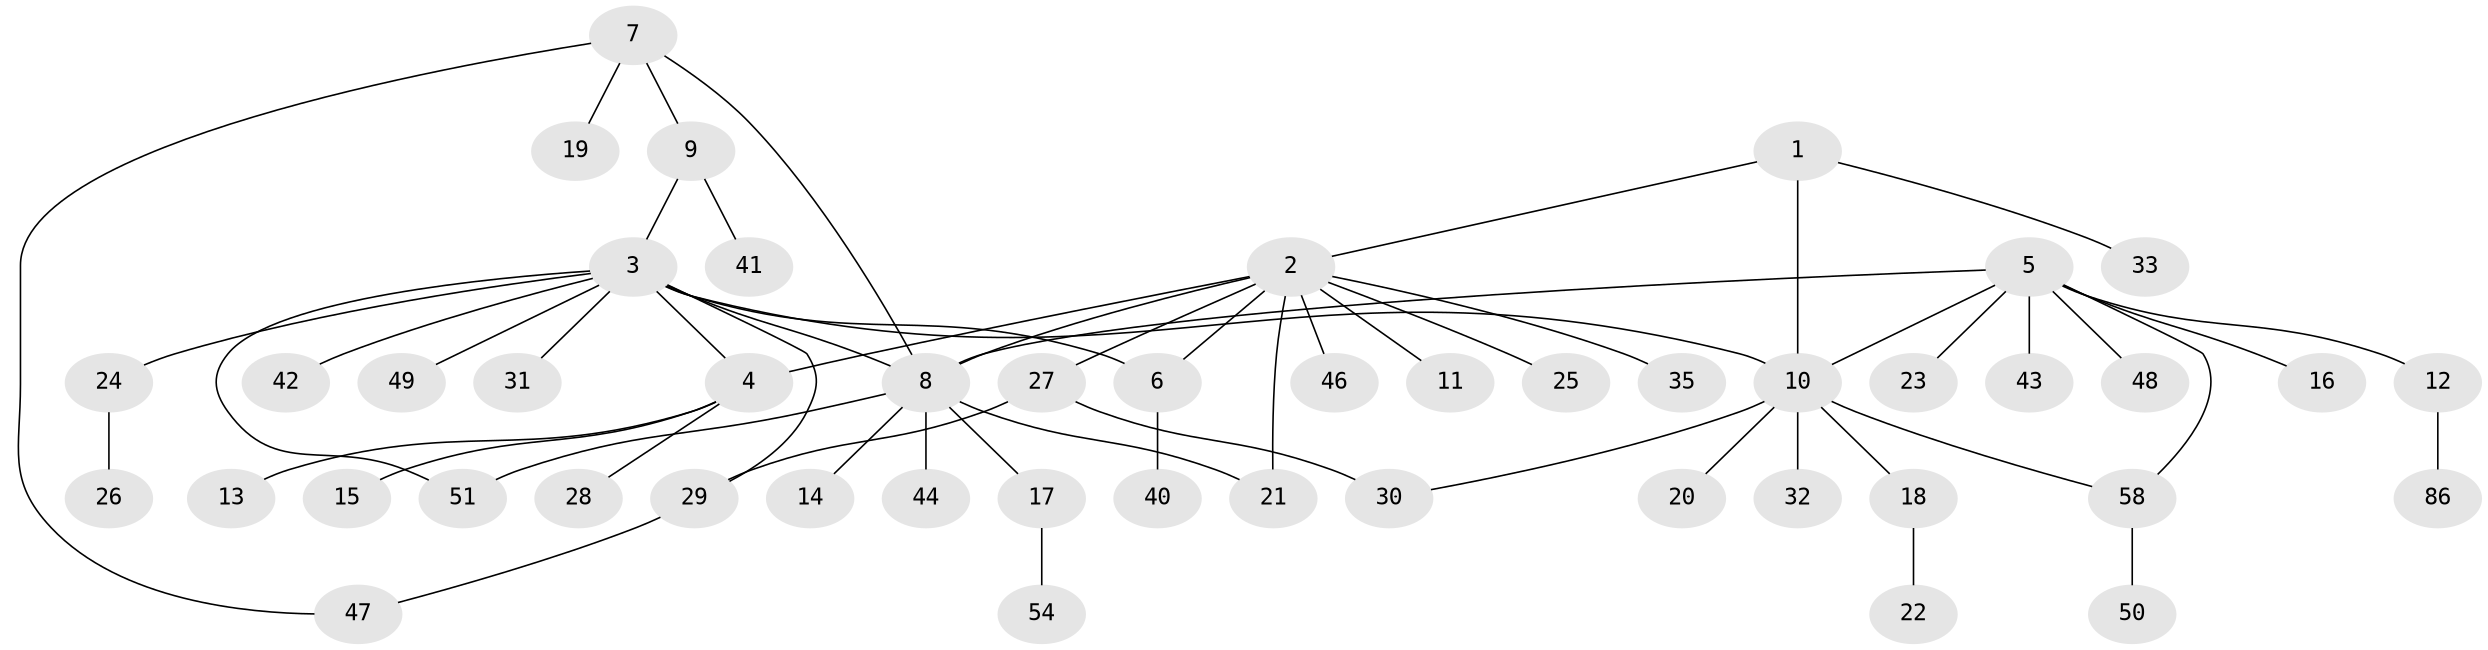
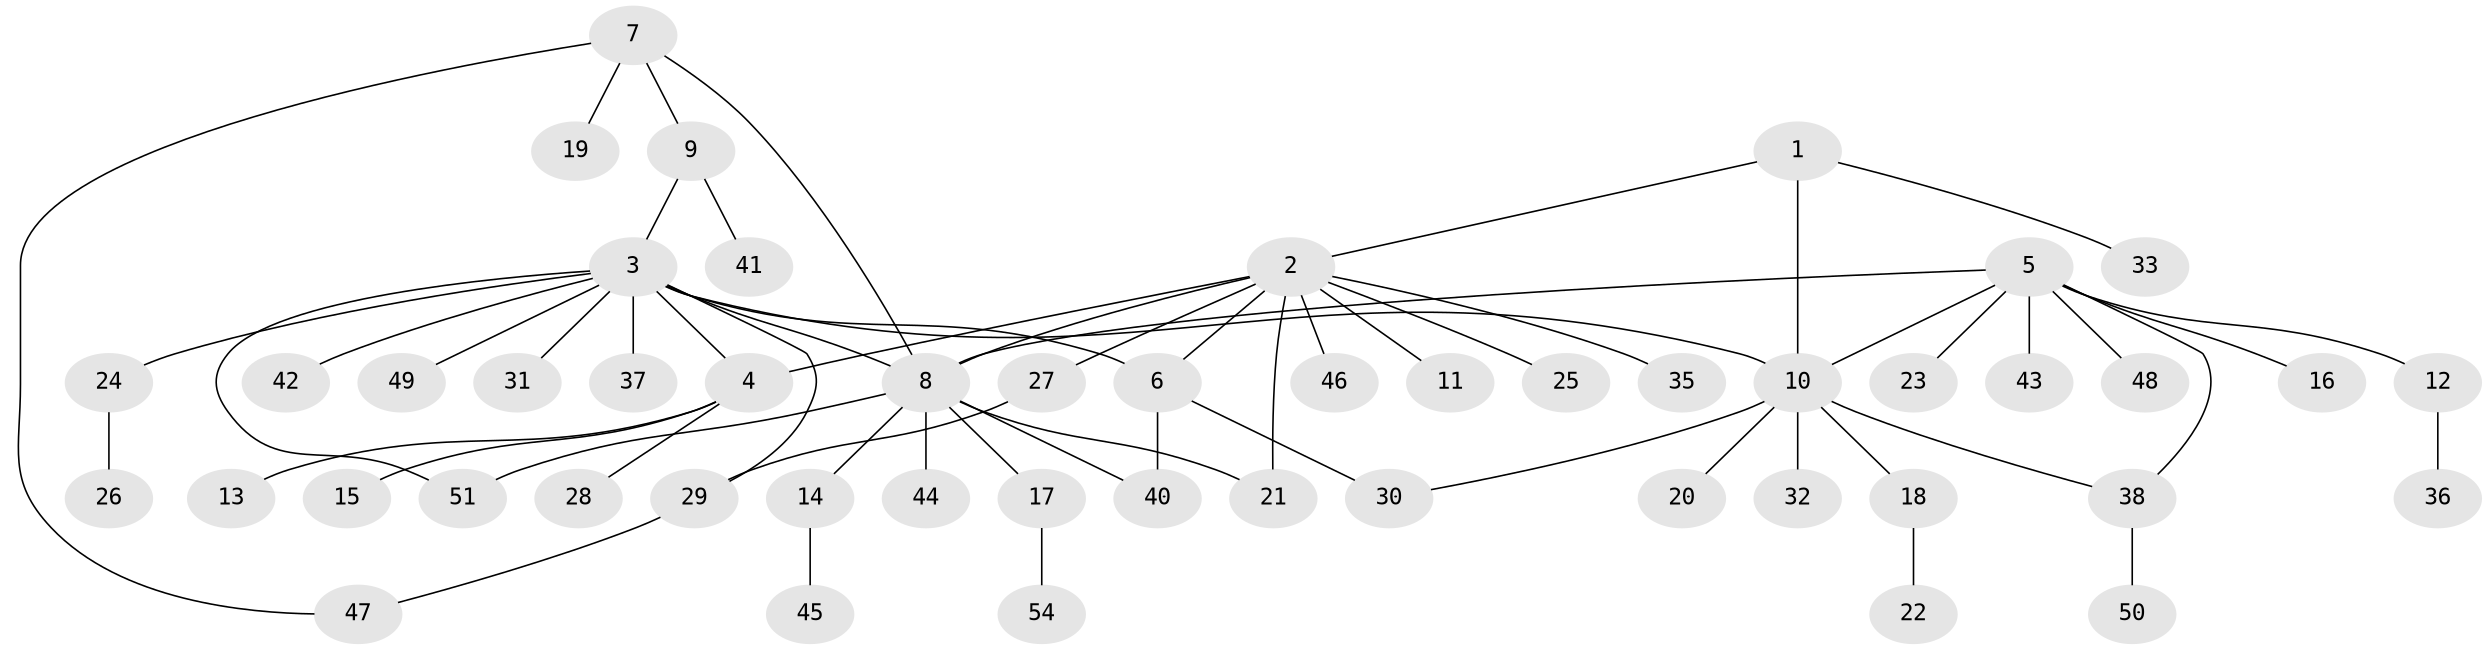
node "37": added
edge "8" -- "40": added
edge "27" -- "30": now "6" -- "30"
node "58": label "58" -> "38"
node "86": label "86" -> "36"
node "45": added
